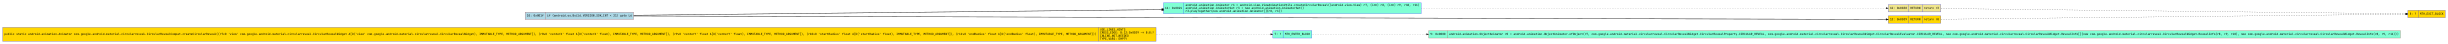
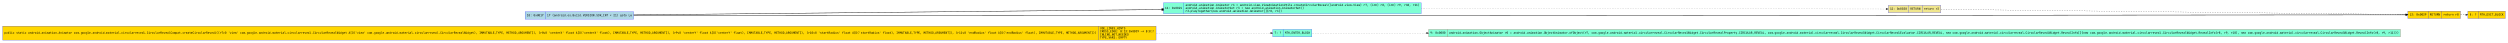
edge "12: 0x0038" -> "8: ?": now "12: 0x0038" -> "13: 0x0039"
node "10: 0x001f": color brown -> blue
